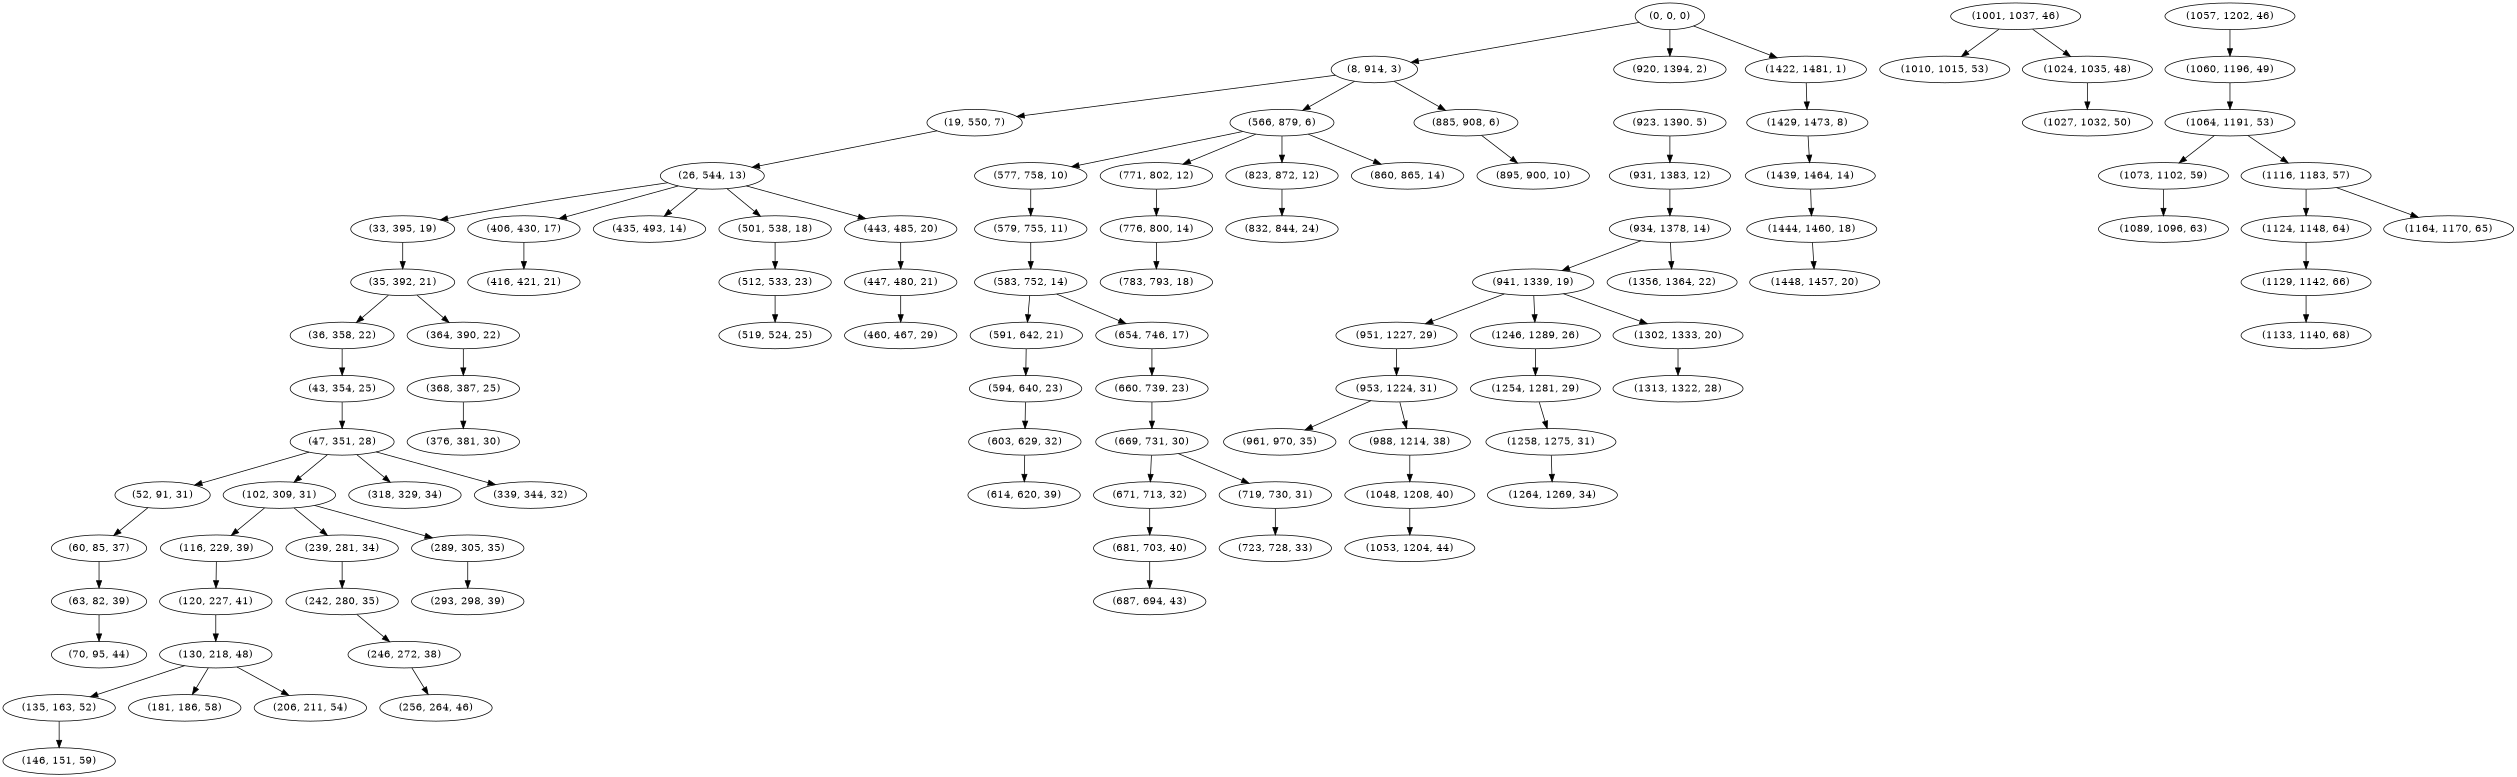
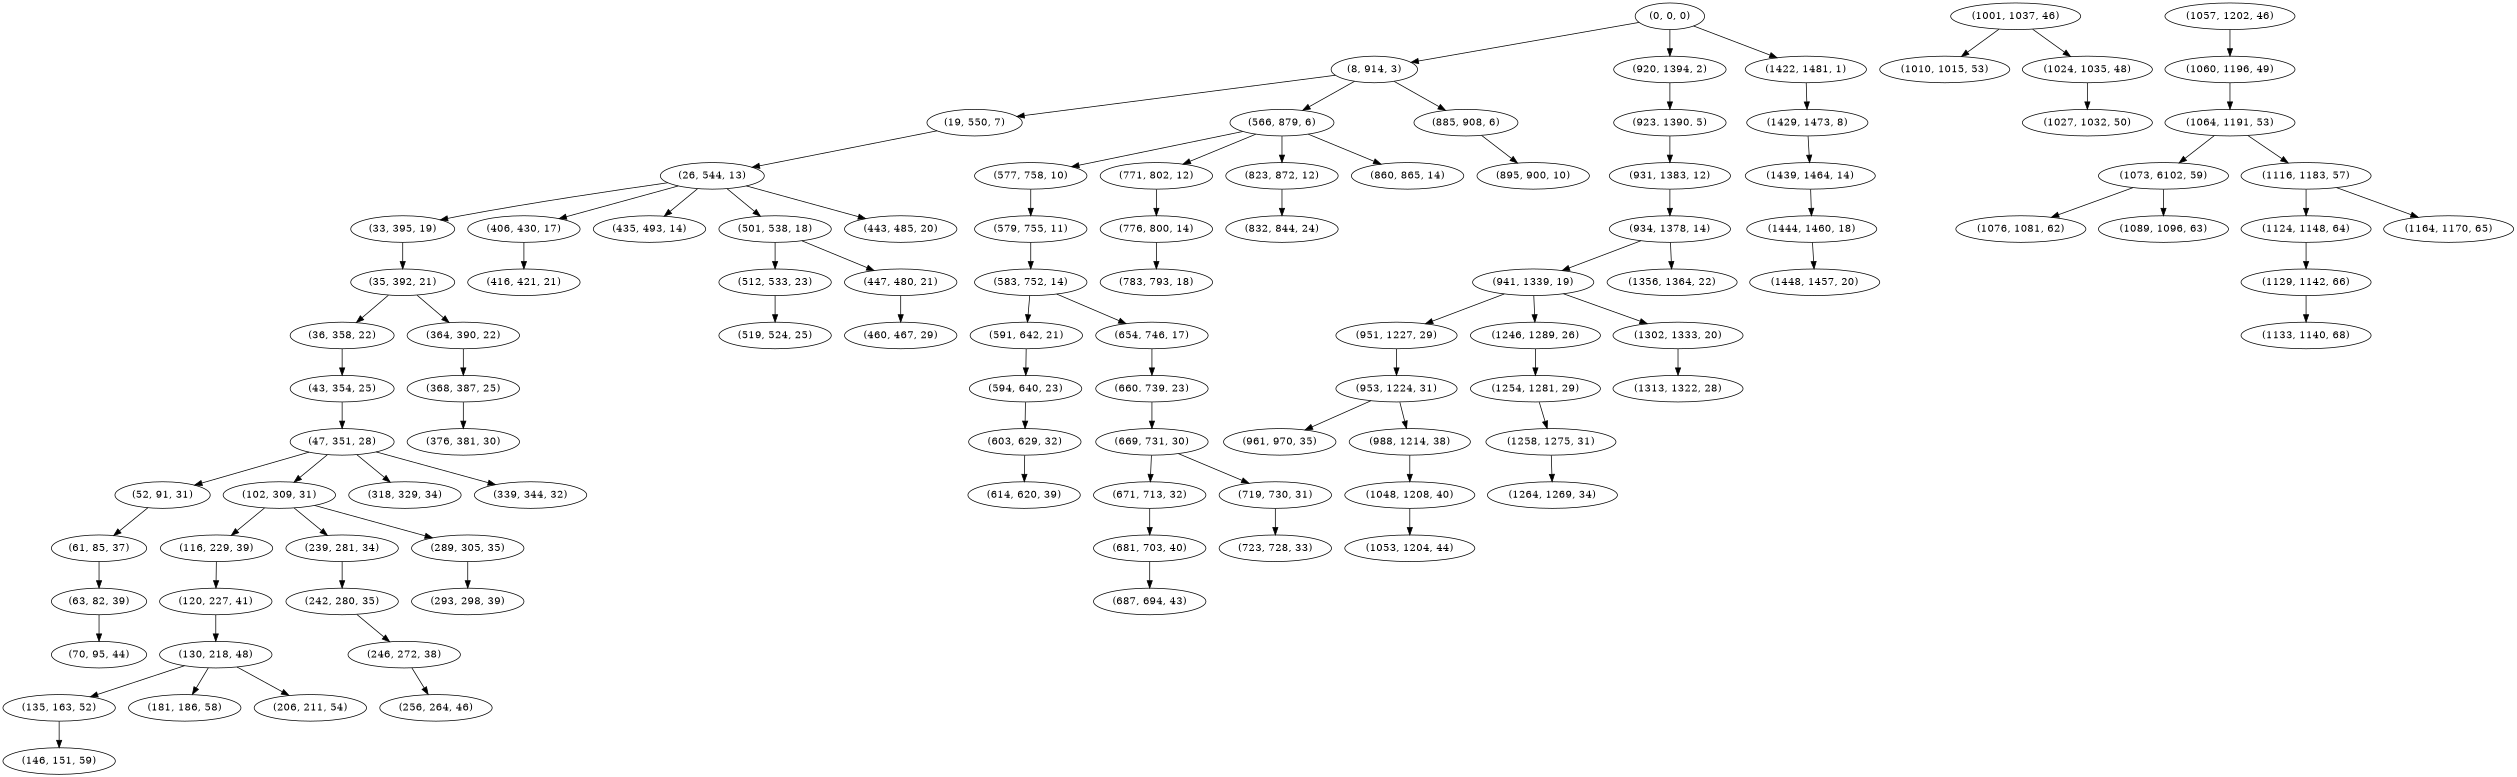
edge "(920, 1394, 2)" -> "(923, 1390, 5)": added
node "(1073, 1102, 59)": label "(1073, 1102, 59)" -> "(1073, 6102, 59)"
node "(1076, 1081, 62)": added
edge "(443, 485, 20)" -> "(447, 480, 21)": now "(501, 538, 18)" -> "(447, 480, 21)"
node "(60, 85, 37)": label "(60, 85, 37)" -> "(61, 85, 37)"
